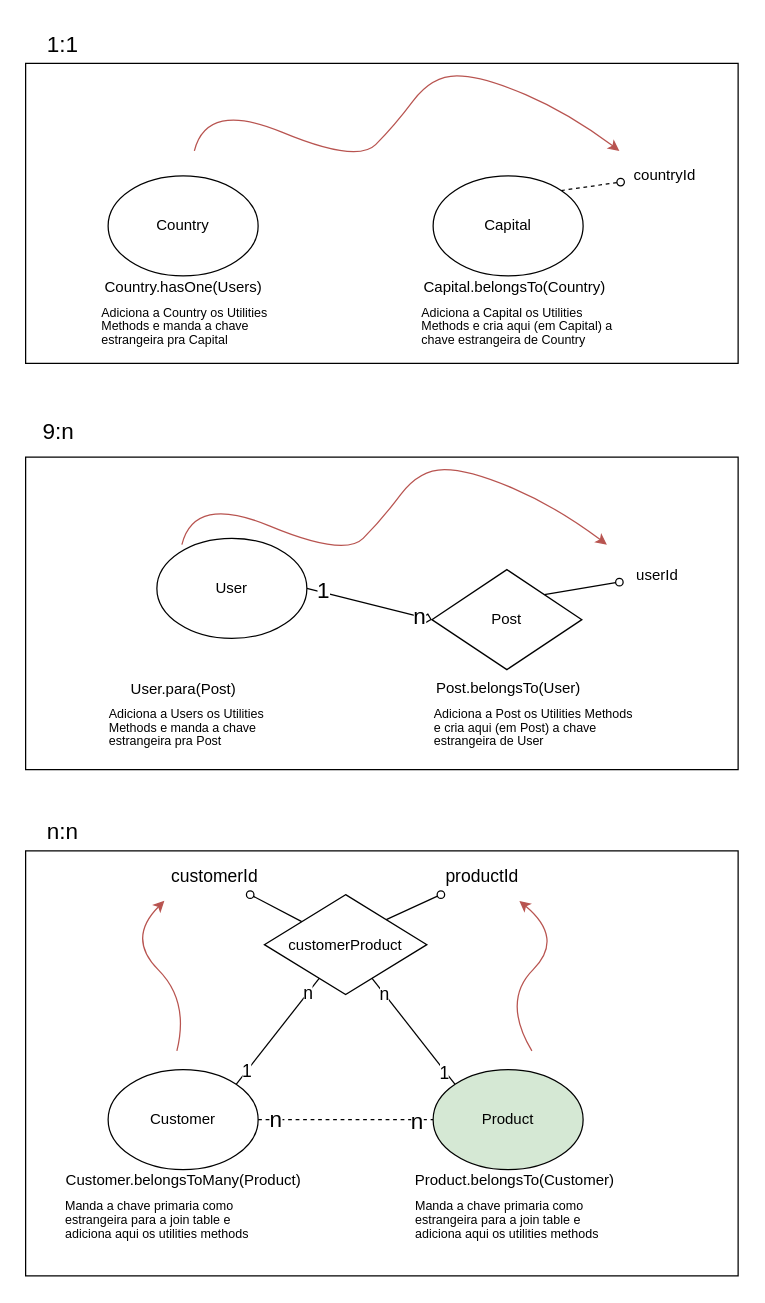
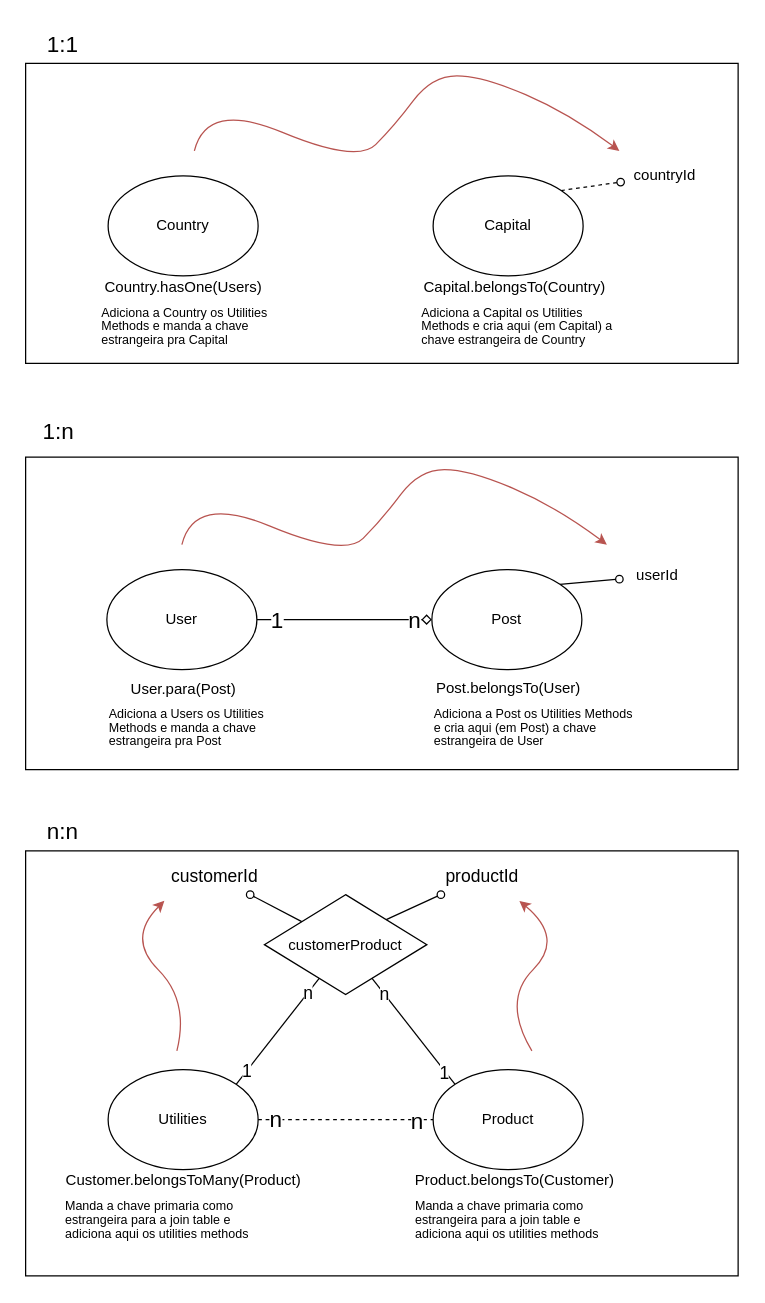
node "9:n": label "9:n" -> "1:n"
node "User": moved (232, 588) -> (182, 619)
node "Post": shape diamond -> ellipse
node "Customer": label "Customer" -> "Utilities"
node "Product": fillcolor #d5e8d4 -> #ffffff
